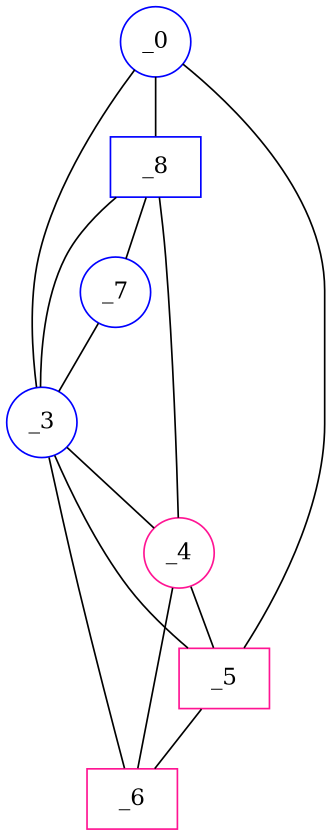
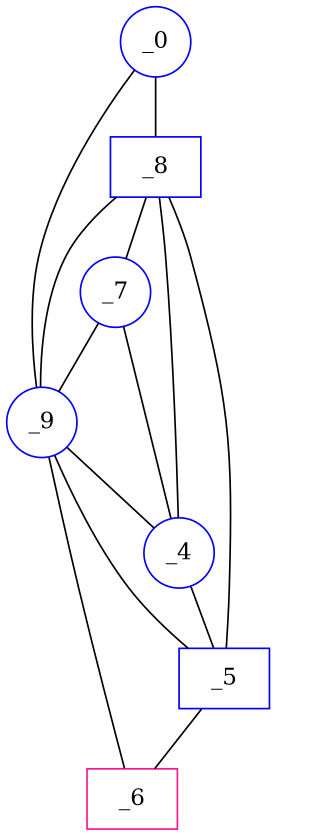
edge "_0" -- "_5": now "_8" -- "_5"
node "_3": label "_3" -> "_9"
node "_4": color deeppink -> blue
edge "_4" -- "_6": now "_4" -- "_7"
node "_5": color deeppink -> blue
